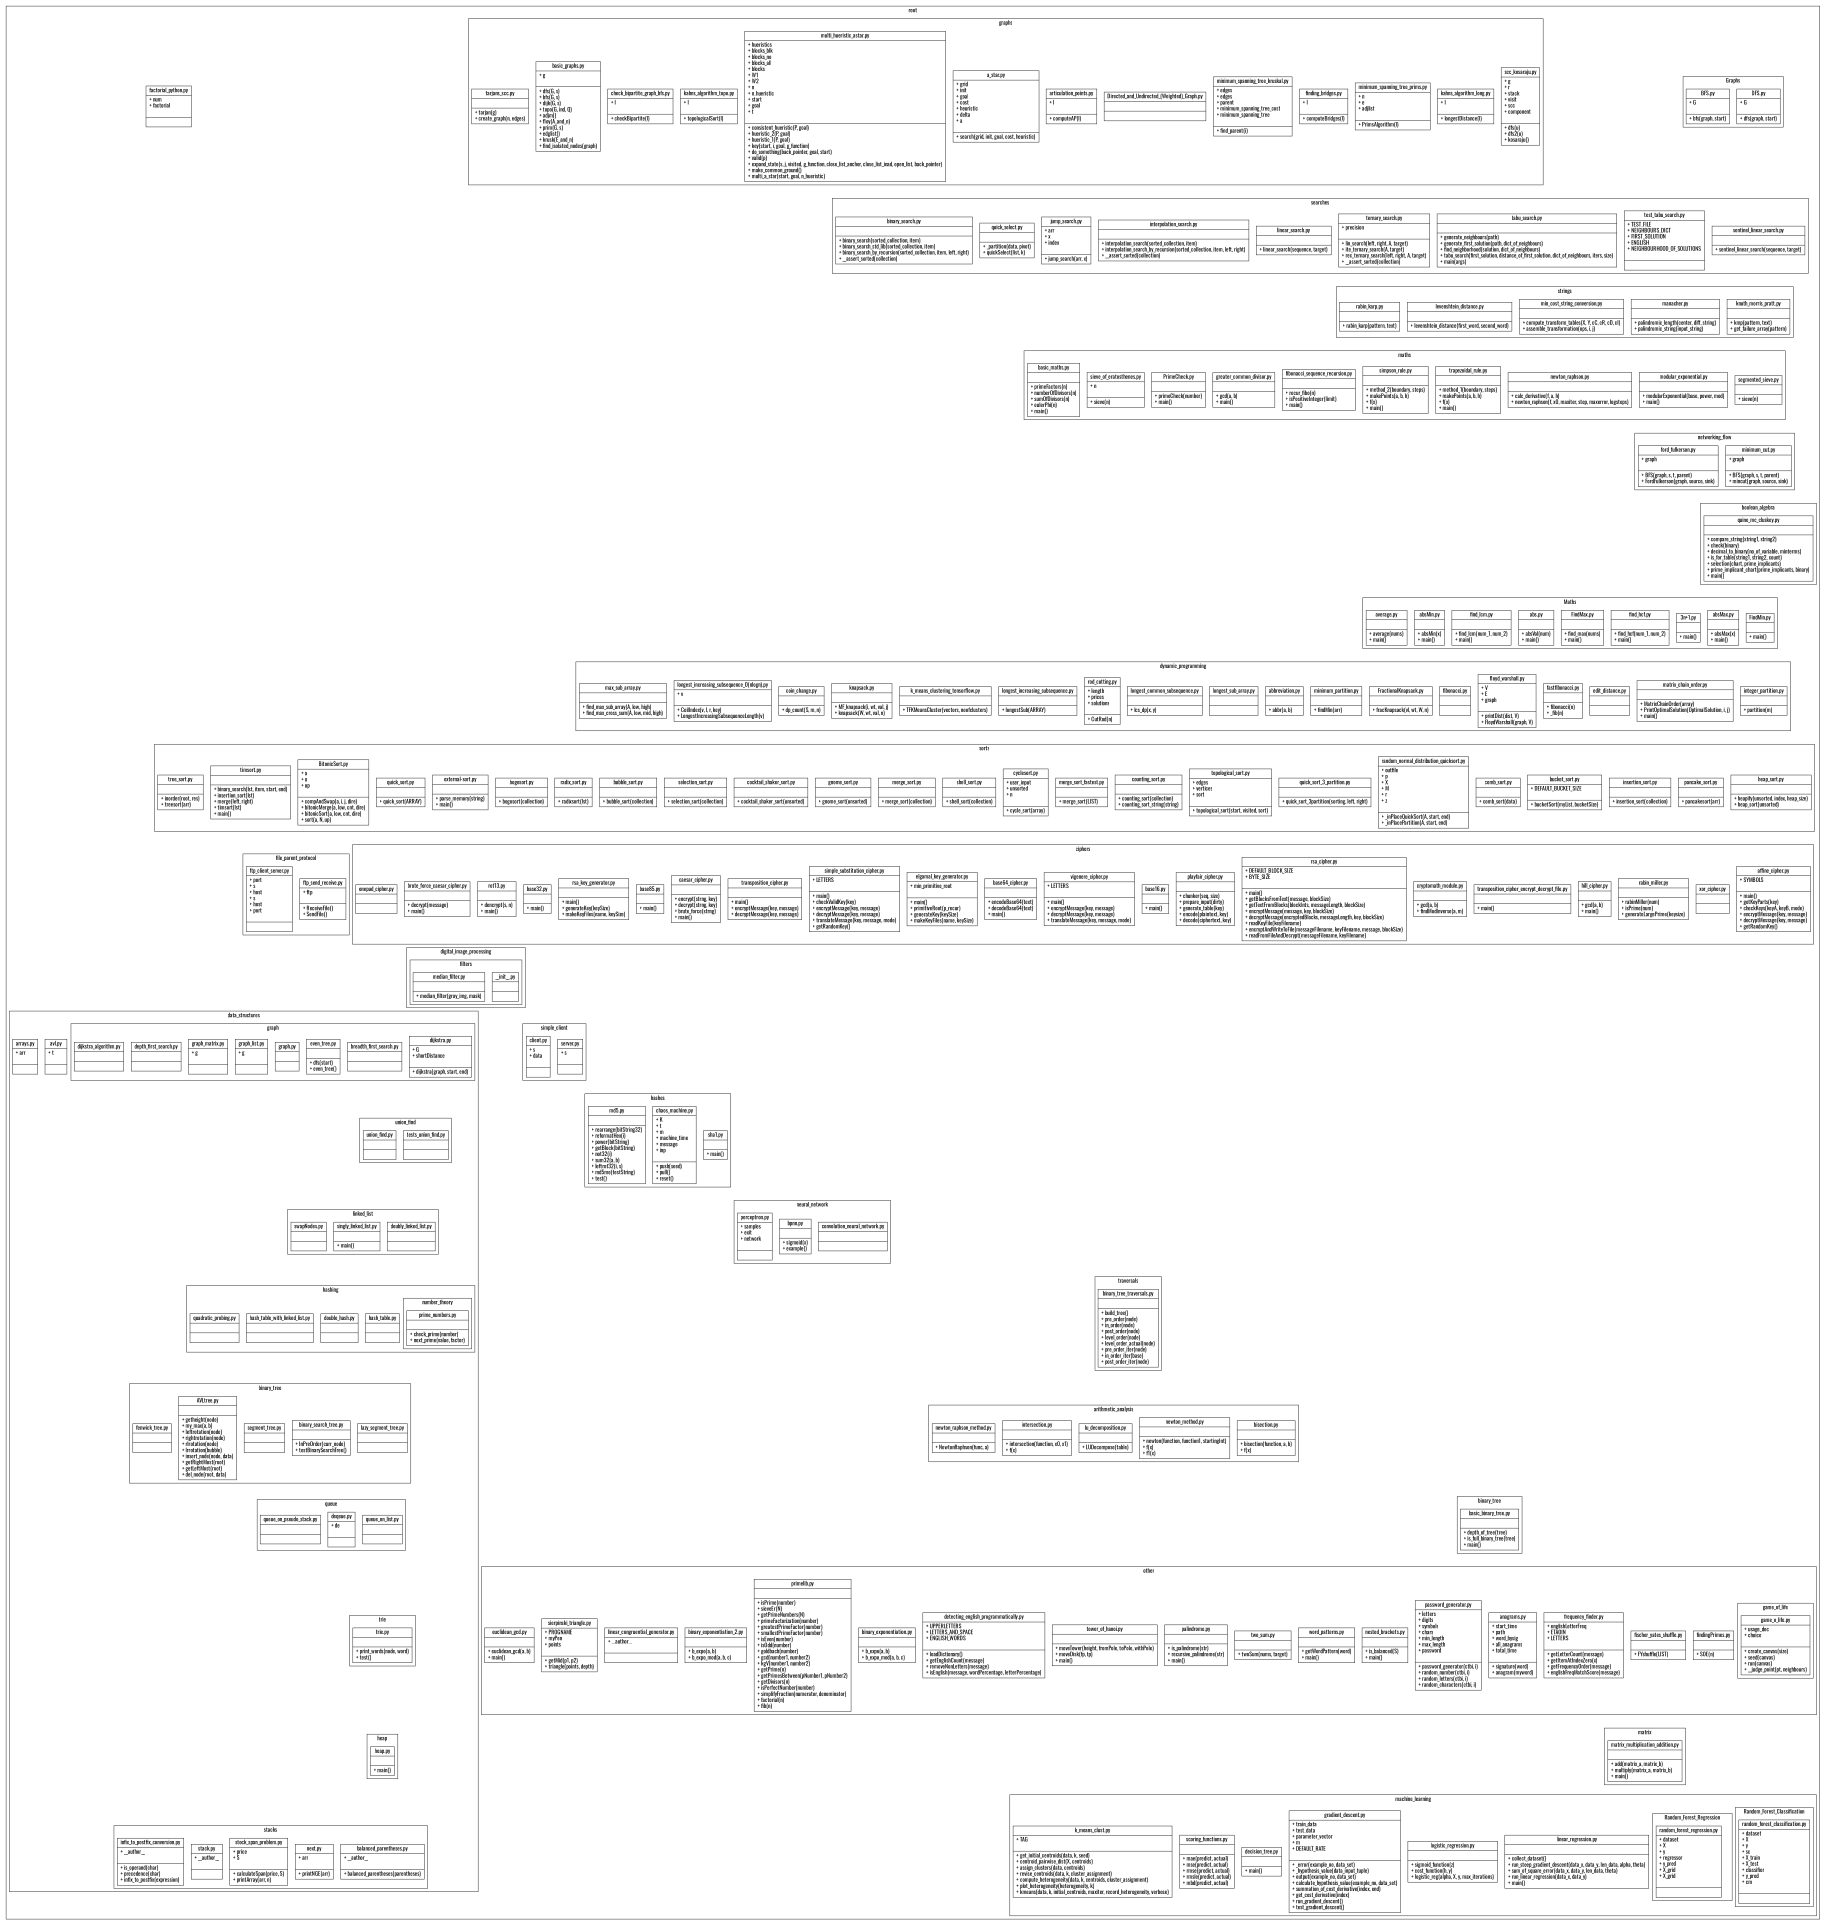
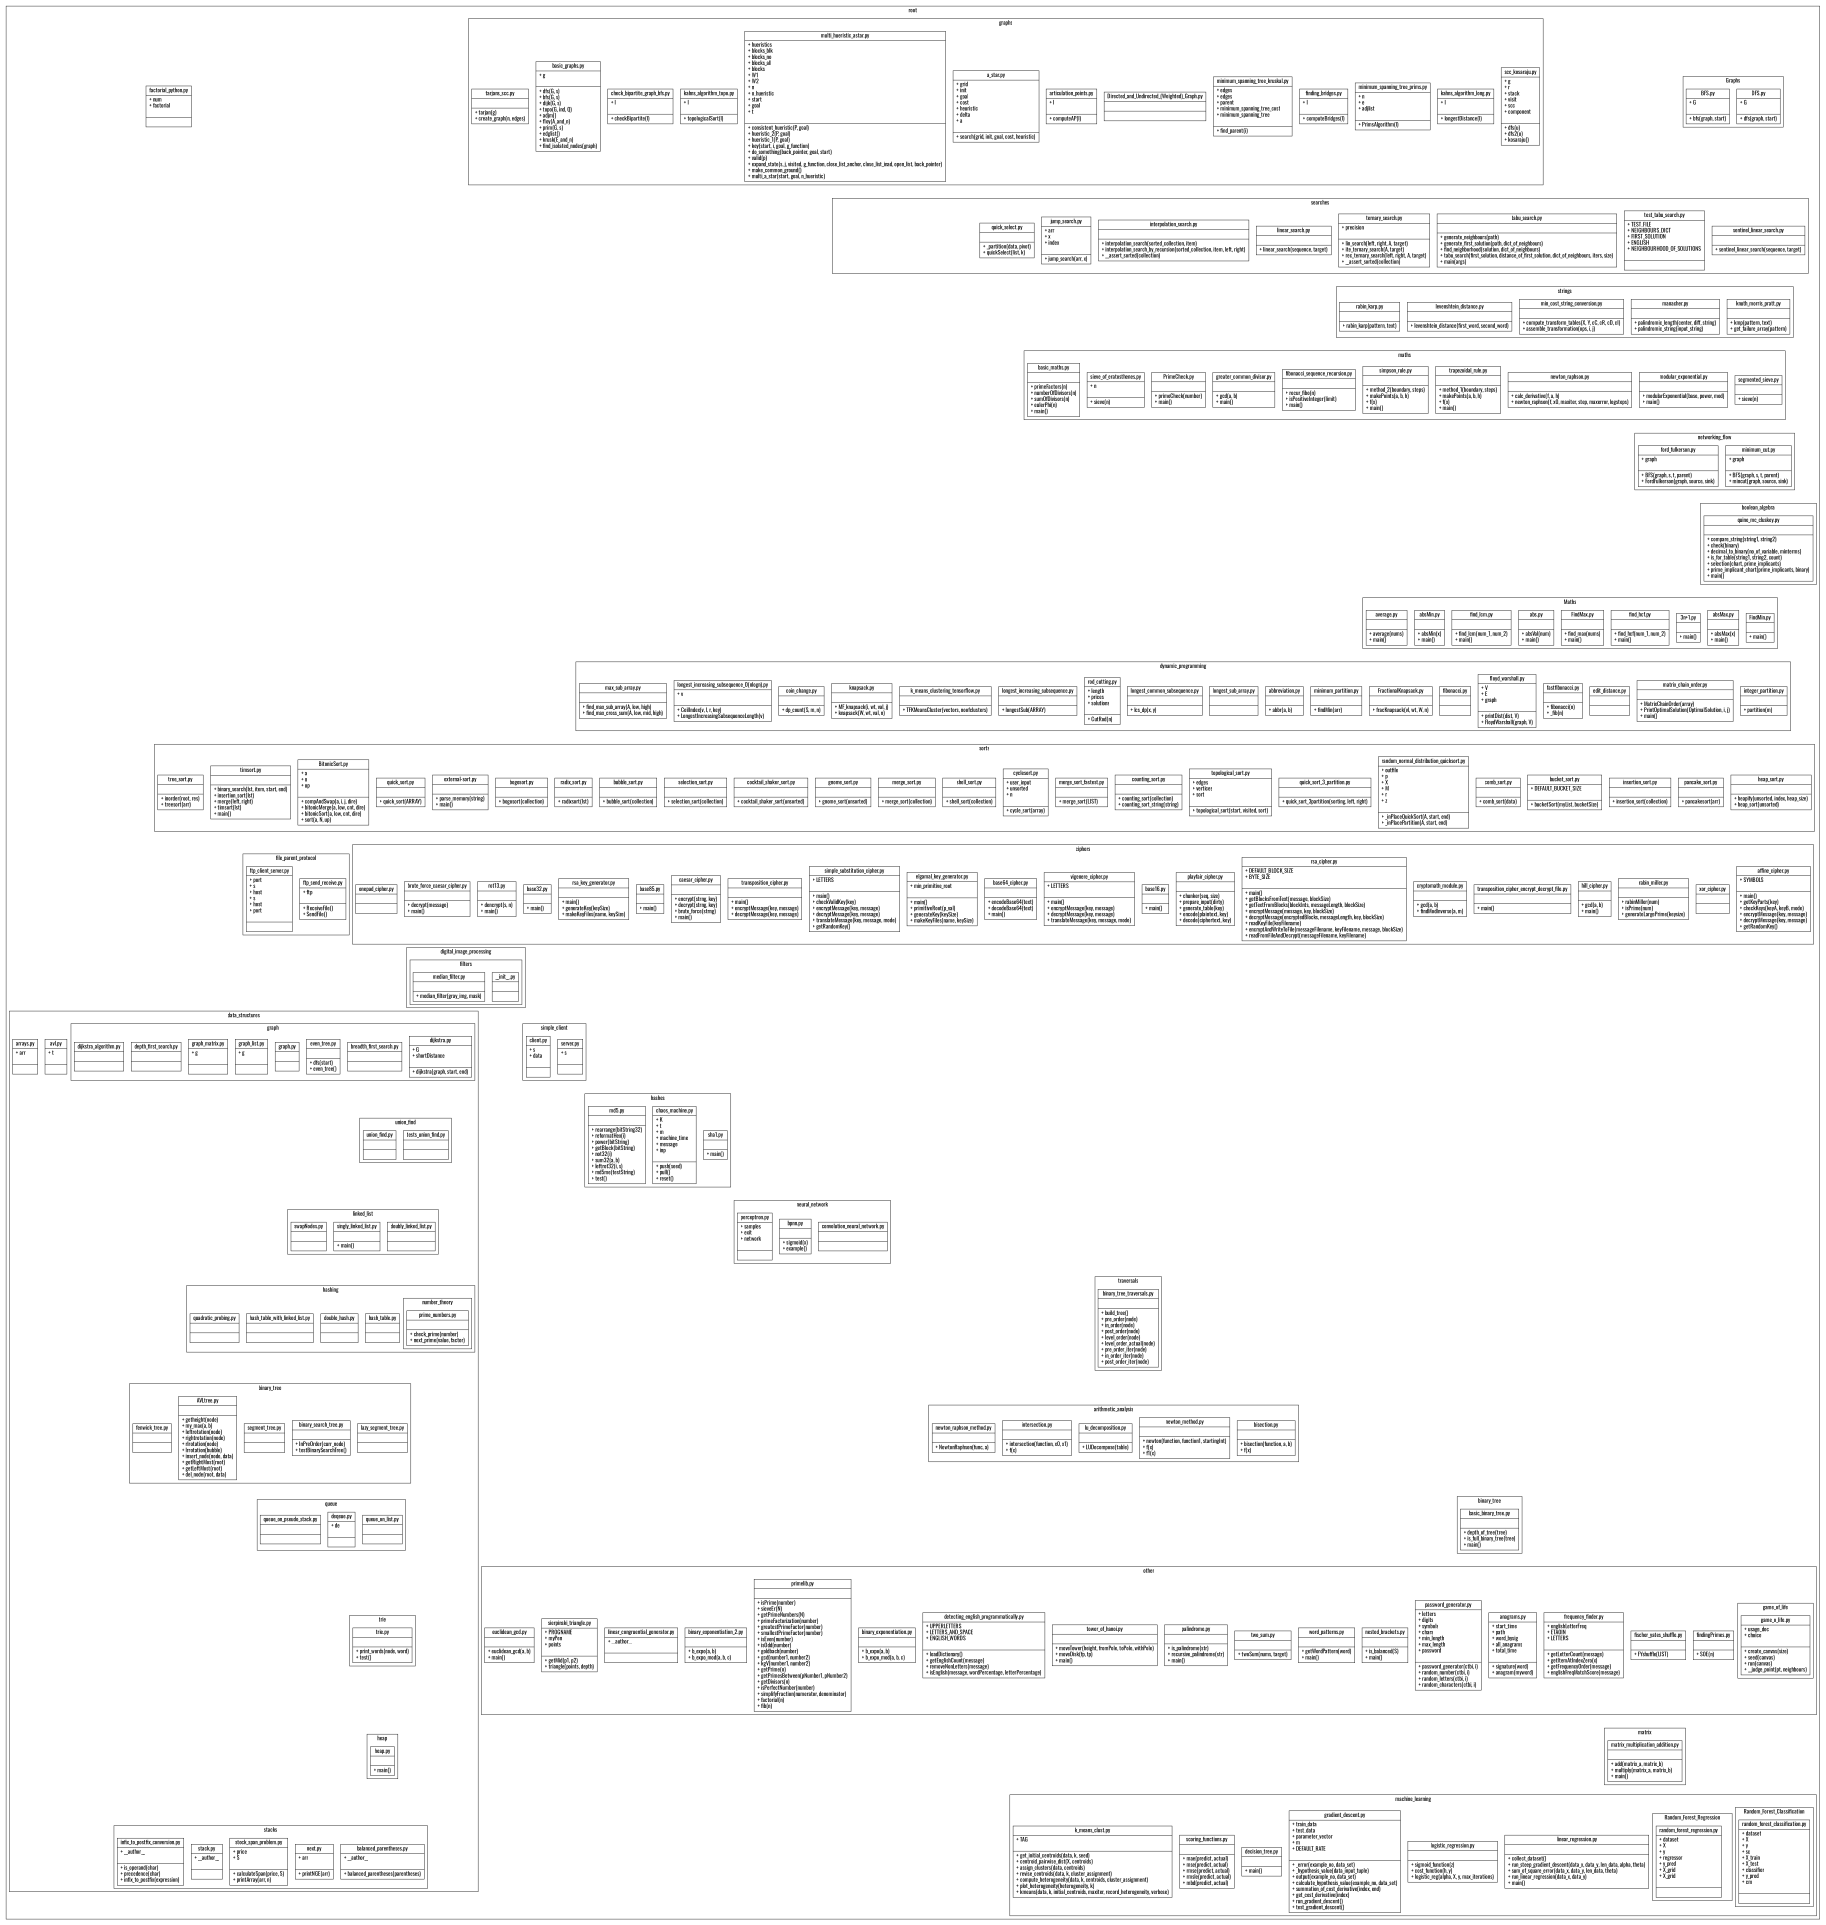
node "binary_search.py": removed
node "elgamal_key_generator.py": text "+ primitiveRoot(p_recur)" -> "+ primitiveRoot(p_val)"
node "binary_tree_traversals.py": text "+ in_order_iter(base)" -> "+ in_order_iter(node)"
